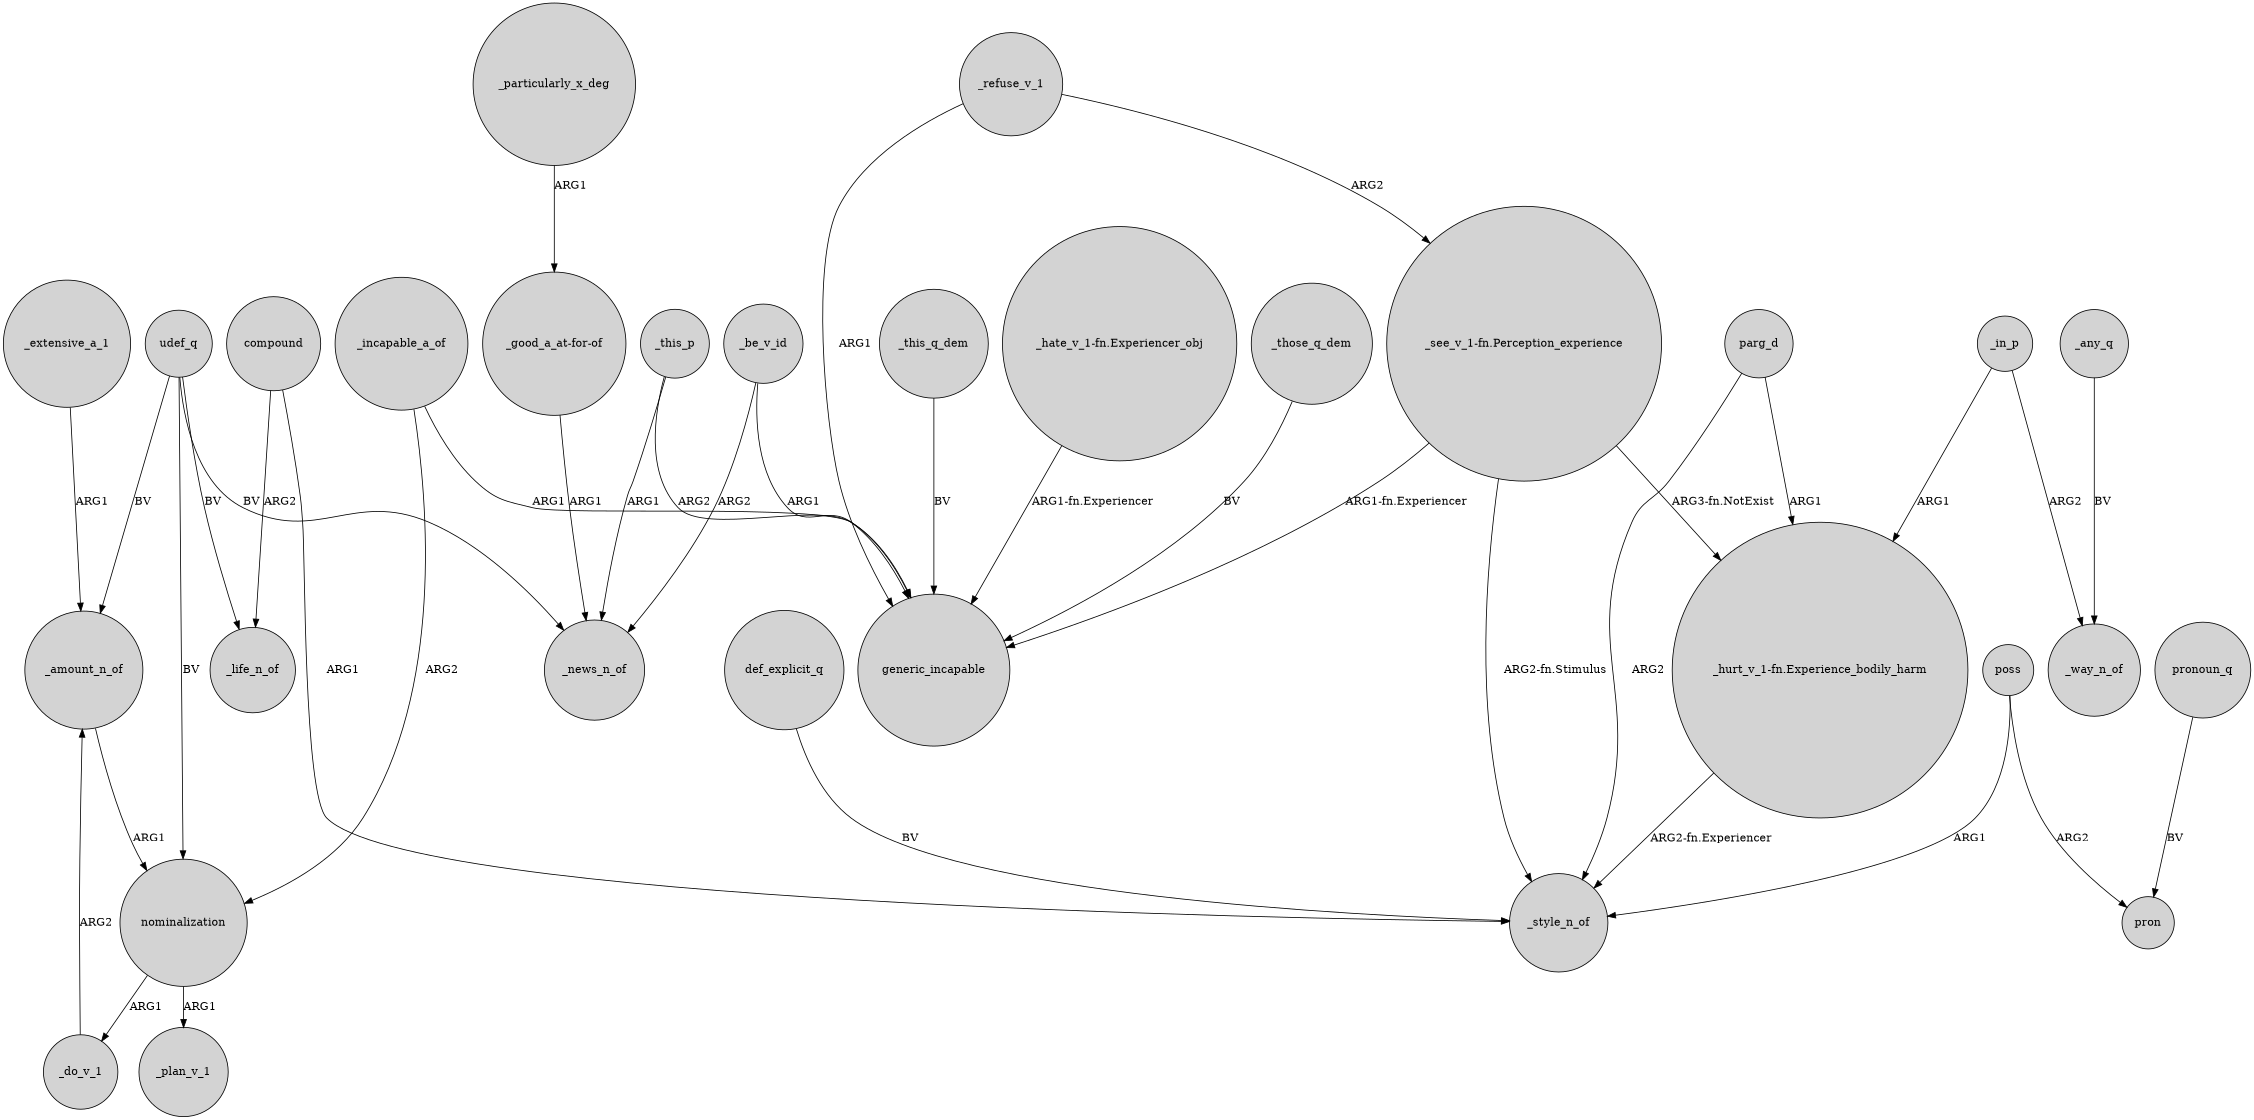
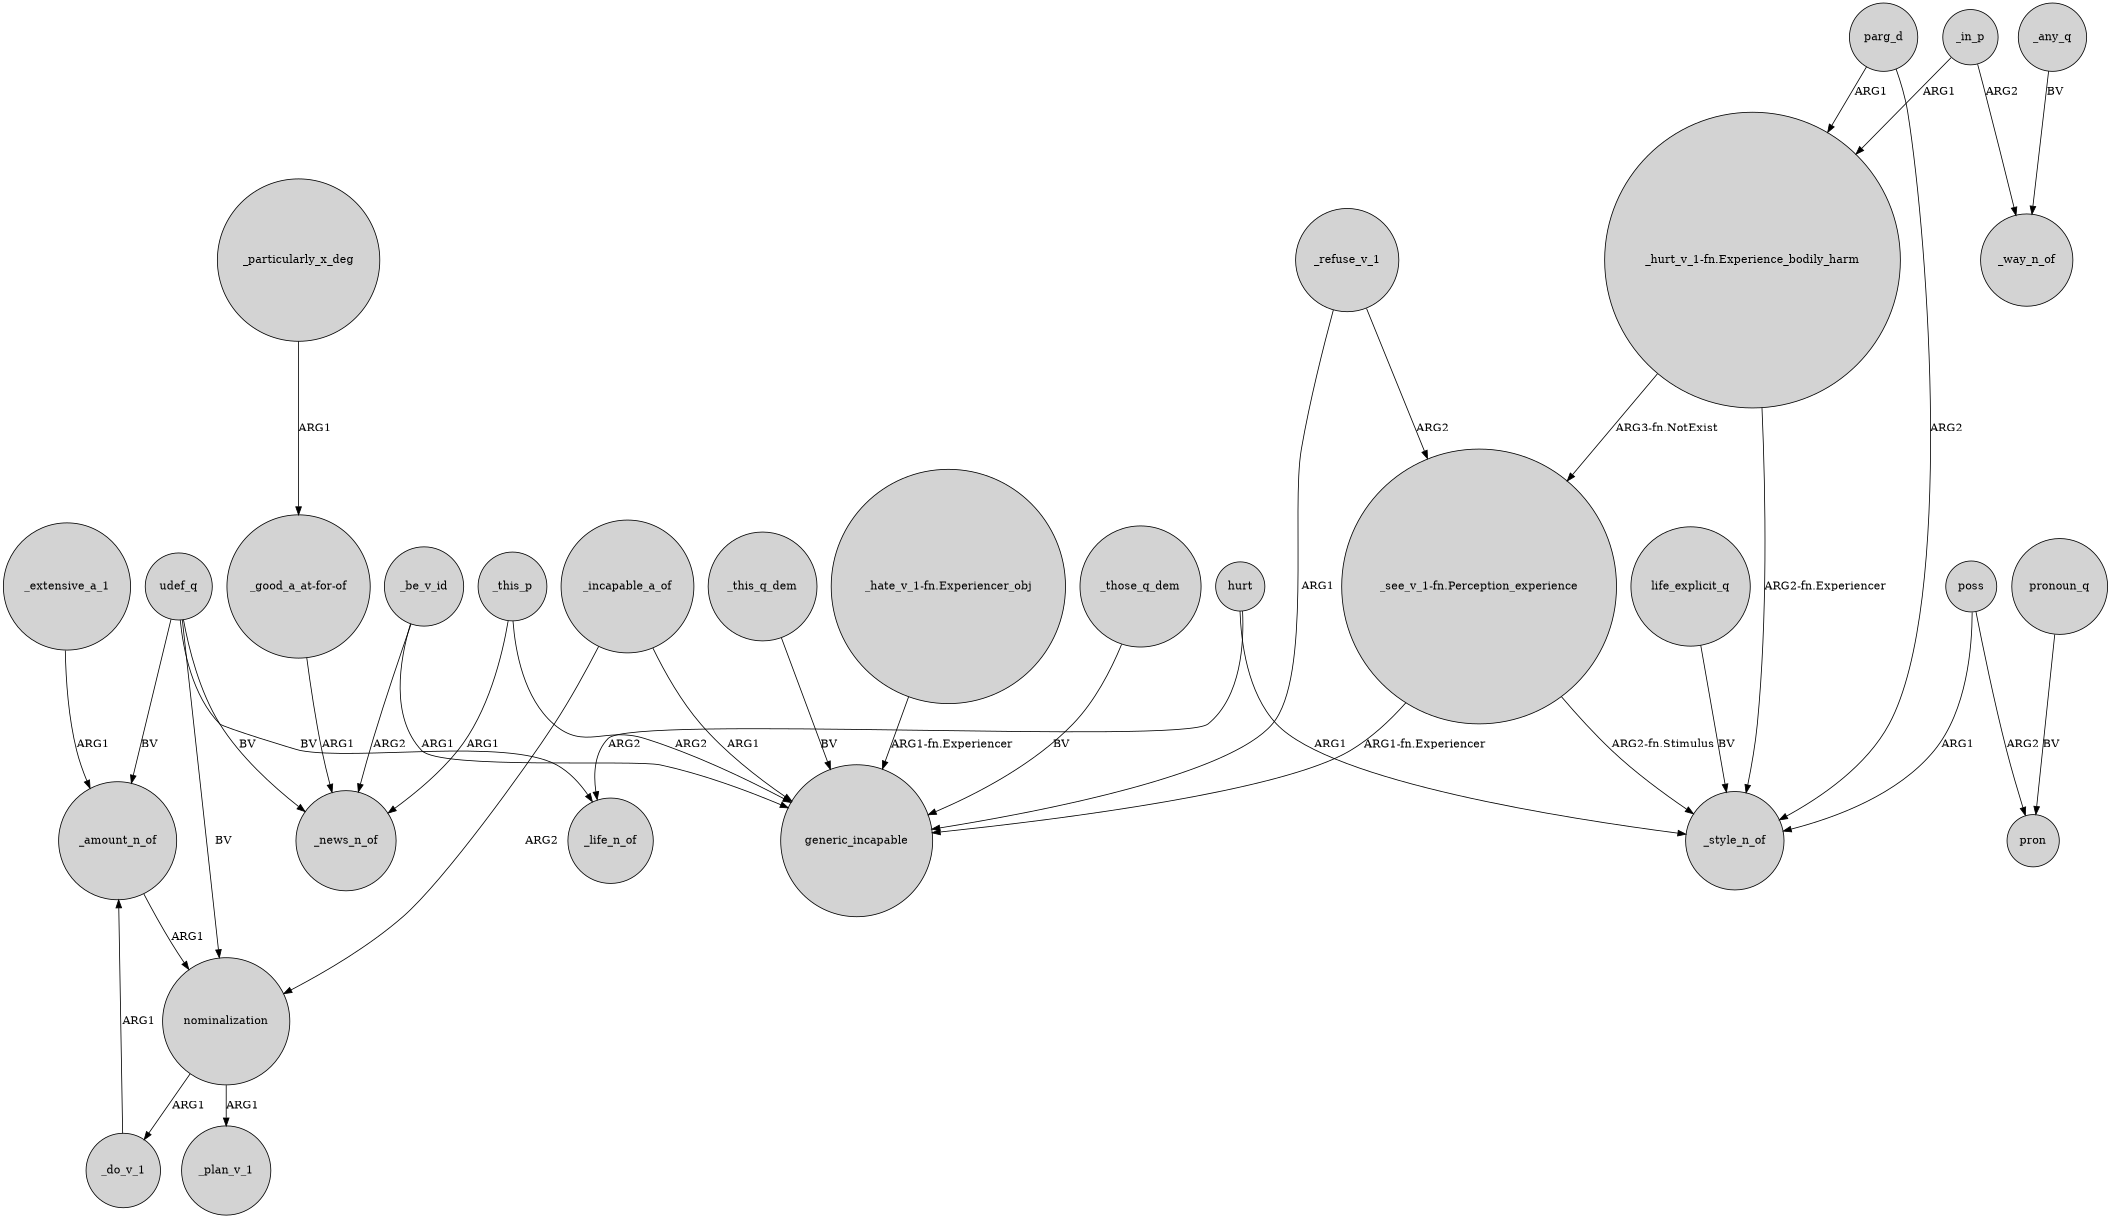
node "compound": label "compound" -> "hurt"
edge "_see_v_1-fn.Perception_experience" -> "_hurt_v_1-fn.Experience_bodily_harm": reversed
node "def_explicit_q": label "def_explicit_q" -> "life_explicit_q"
edge "_do_v_1" -> "_amount_n_of": label "ARG2" -> "ARG1"
